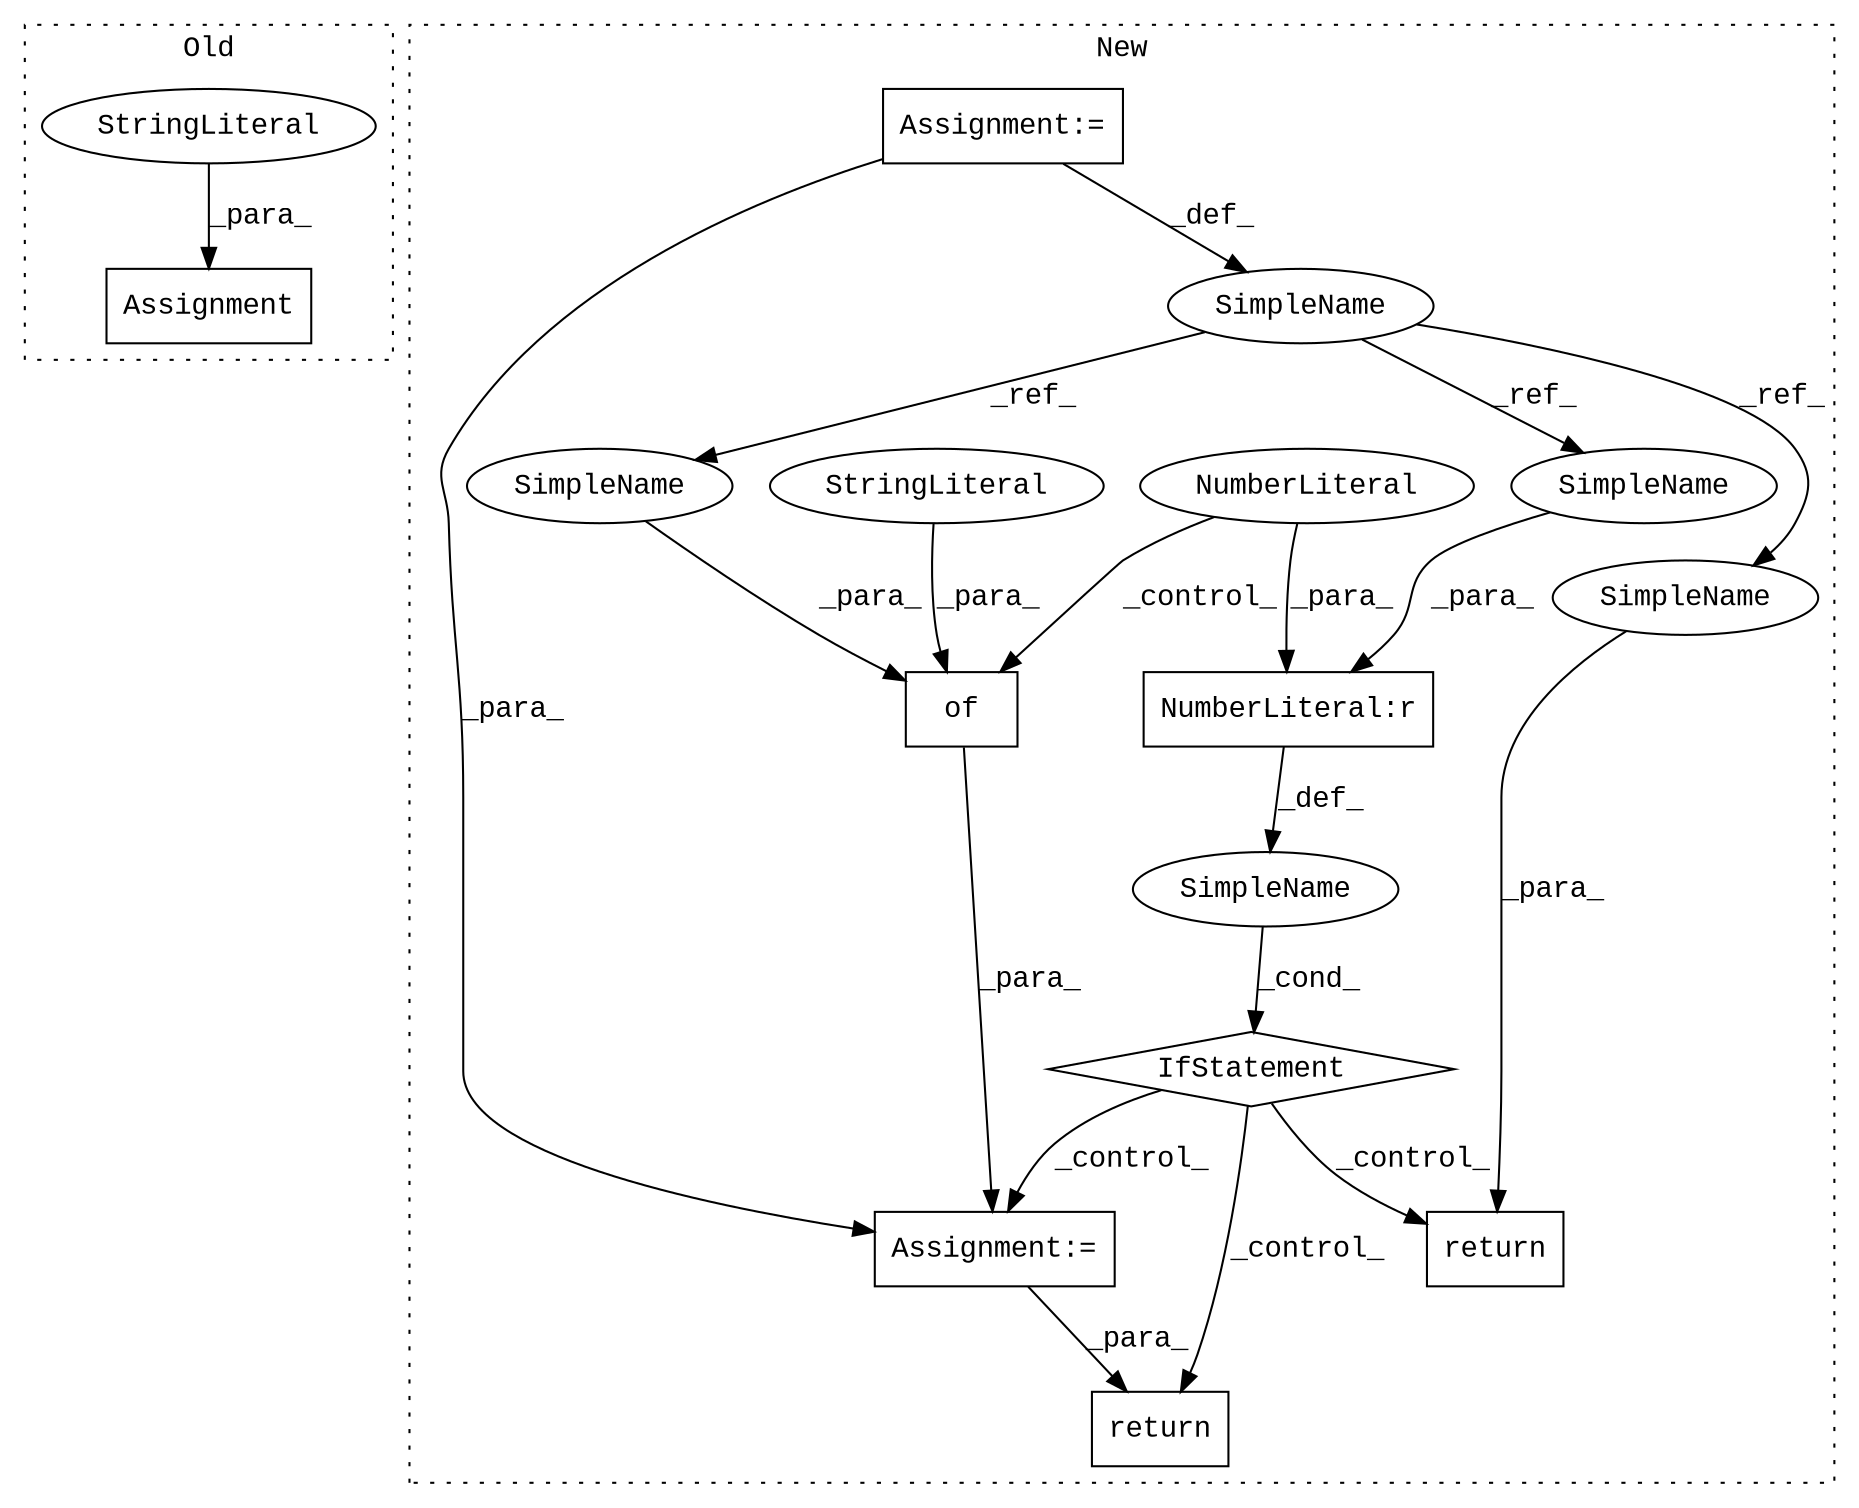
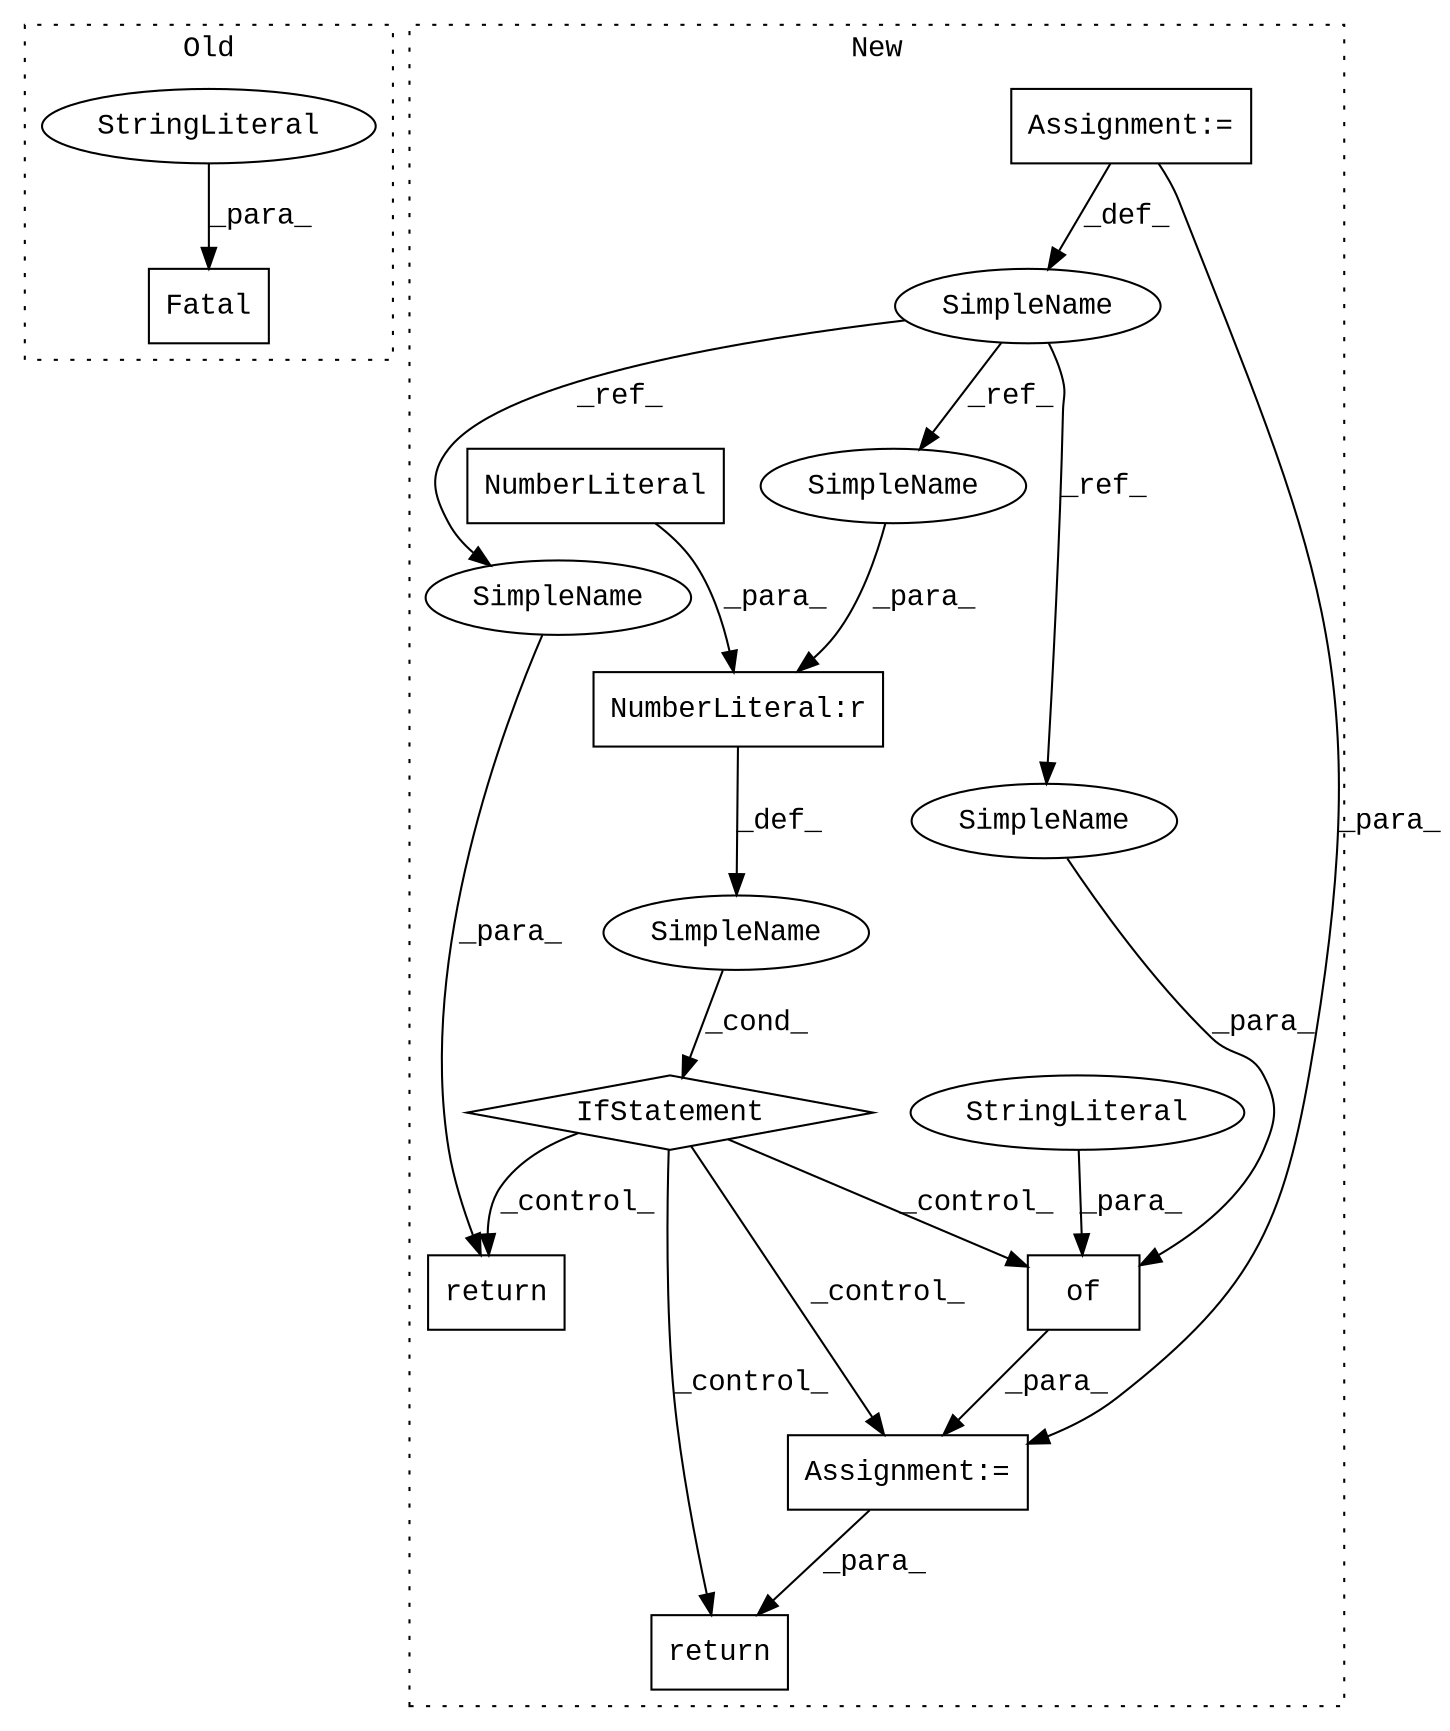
node "Assignment": label "Assignment" -> "Fatal"
node "NumberLiteral": shape ellipse -> box
edge "NumberLiteral" -> "of": now "IfStatement" -> "of"
